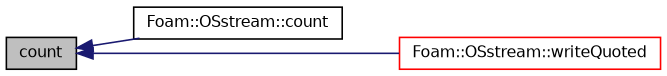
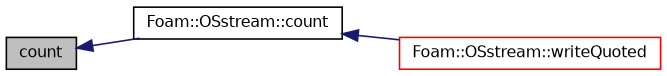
edge "Foam::OSstream::writeQuoted" -> "count": now "Foam::OSstream::writeQuoted" -> "Foam::OSstream::count"
